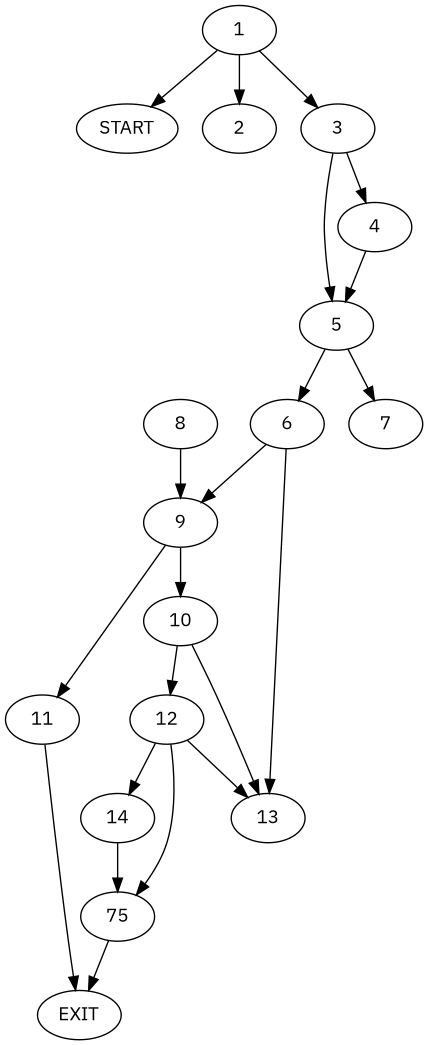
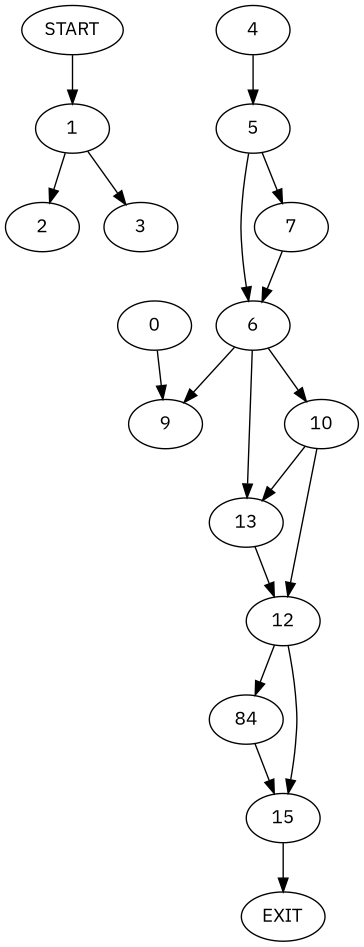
edge "1" -> "START": reversed
edge "3" -> "4": removed
edge "3" -> "5": removed
edge "7" -> "6": added
node "8": label "8" -> "0"
edge "9" -> "10": now "6" -> "10"
node "11": removed
edge "12" -> "13": reversed
node "14": label "14" -> "84"
node "75": label "75" -> "15"
